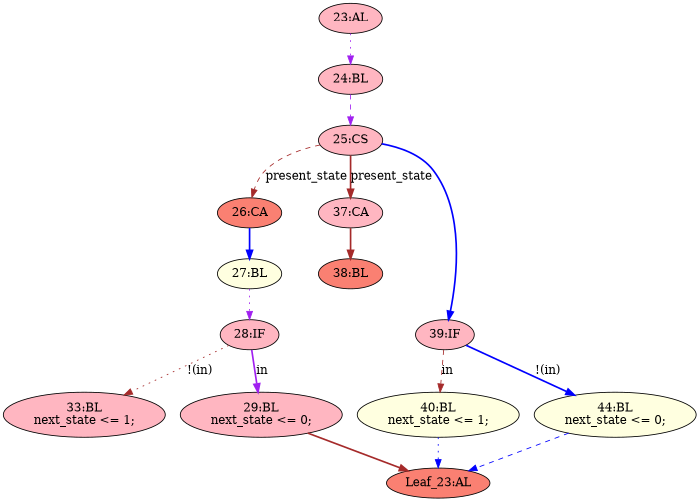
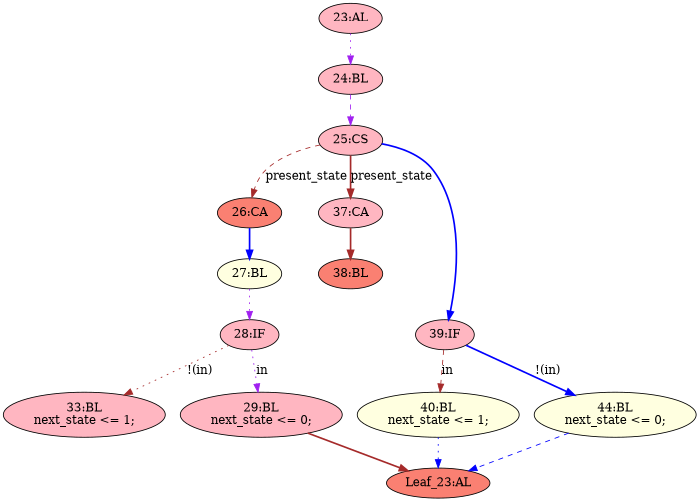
edge "28:IF" -> "29:BL next_state <= 0;": style bold -> dotted
